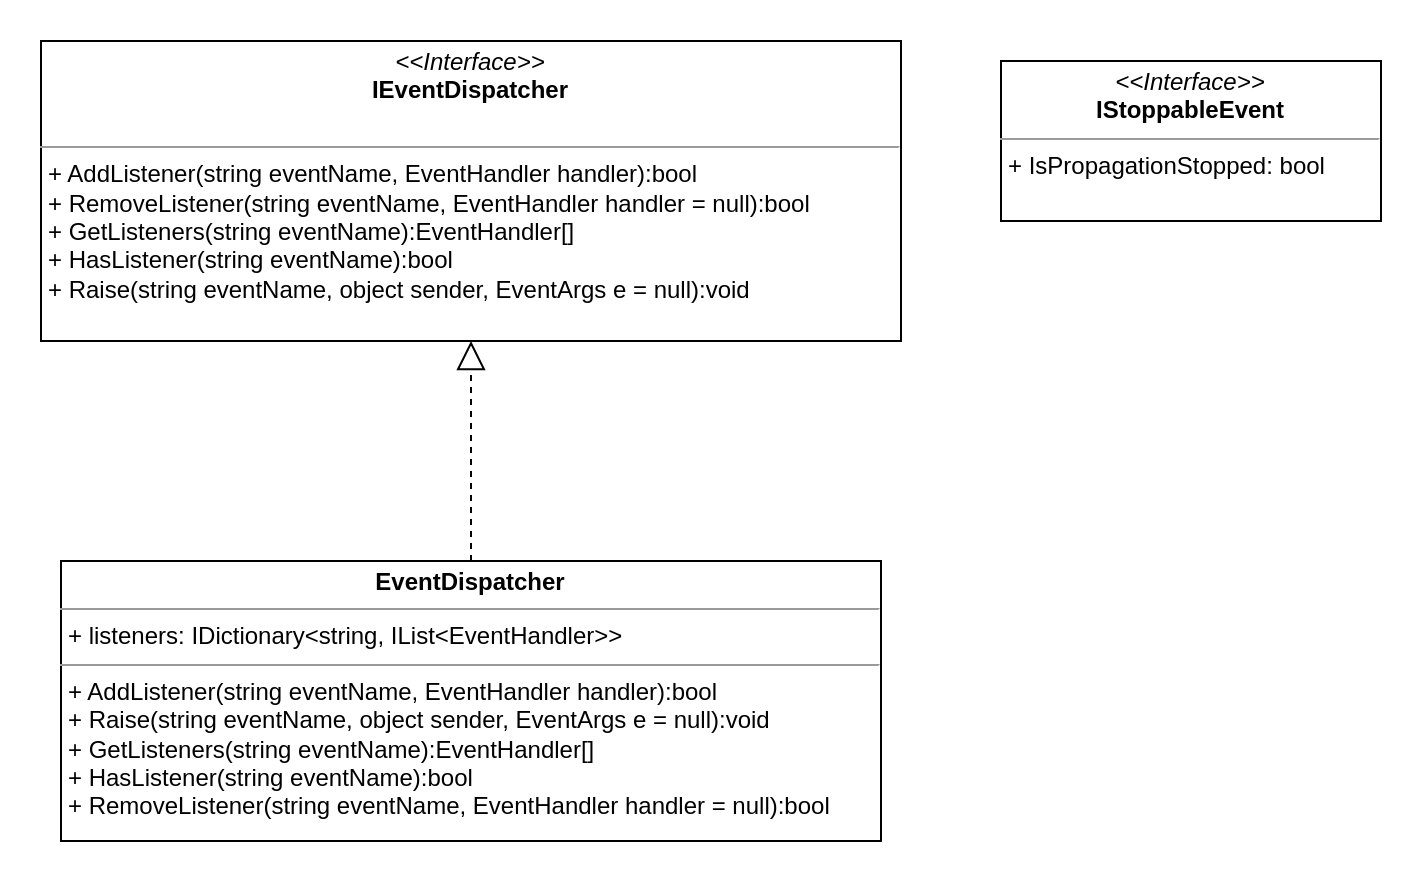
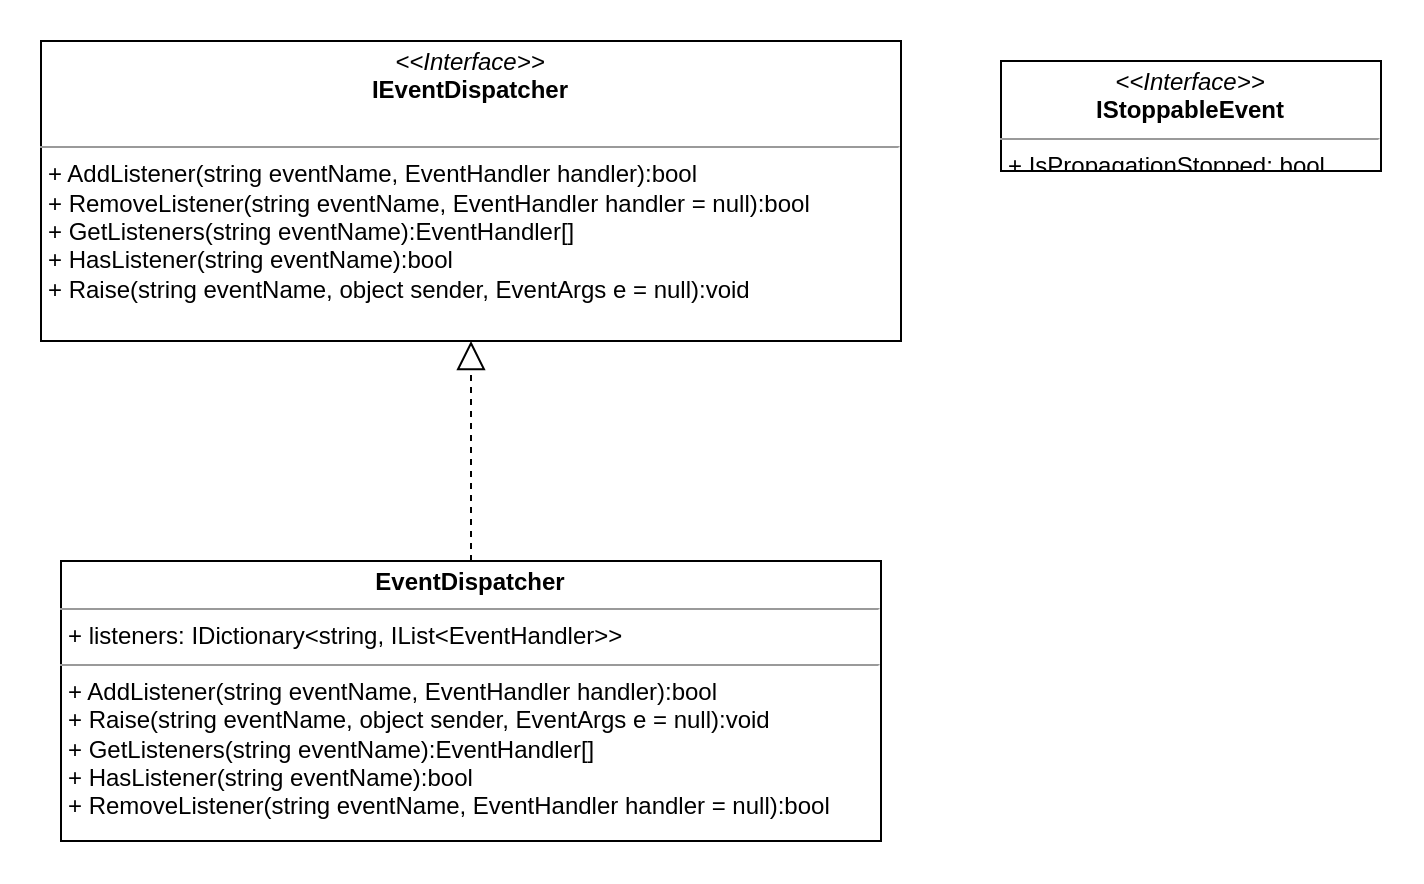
node "<<Interface>> IStoppableEvent + IsPropagationStopped: bool": size 380x160 -> 380x110
